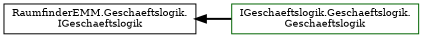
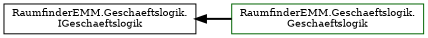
node "IGeschaeftslogik.Geschaeftslogik. Geschaeftslogik": label "IGeschaeftslogik.Geschaeftslogik. Geschaeftslogik" -> "RaumfinderEMM.Geschaeftslogik. Geschaeftslogik"
